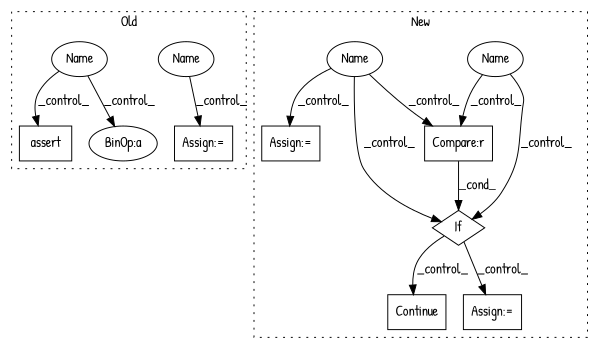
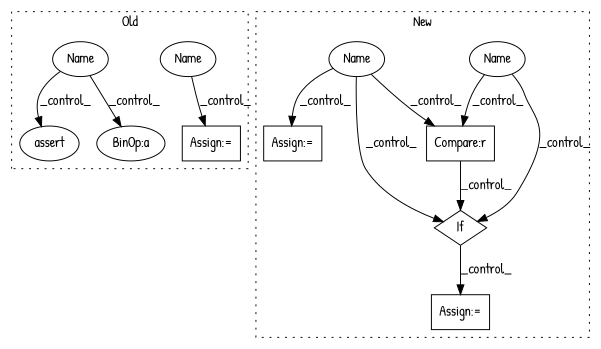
node "assert": shape box -> ellipse
edge "Compare:r" -> "If": label "_cond_" -> "_control_"
node "Continue": removed
